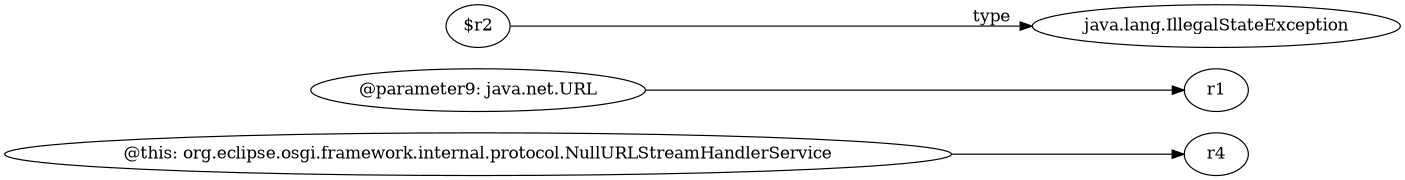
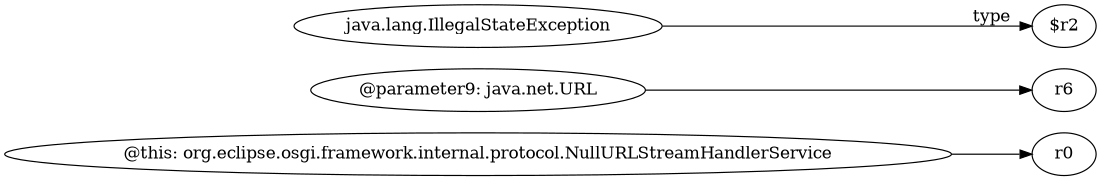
edge "$r2" -> "java.lang.IllegalStateException": reversed
node "r1": label "r1" -> "r6"
node "r4": label "r4" -> "r0"
